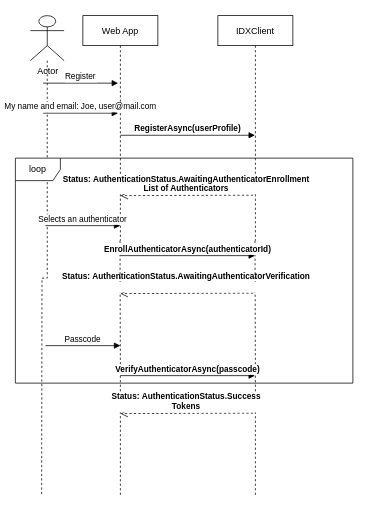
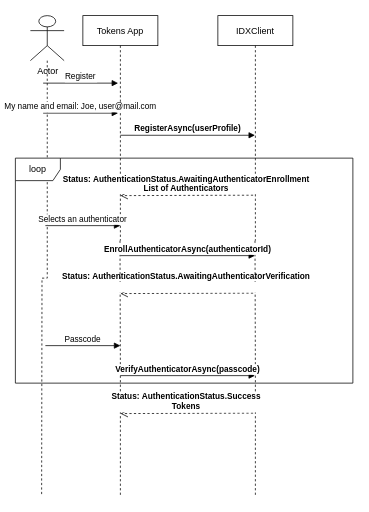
node "Web App": label "Web App" -> "Tokens App"
